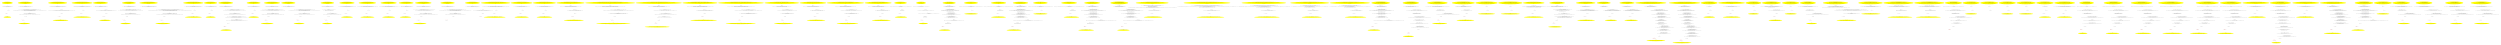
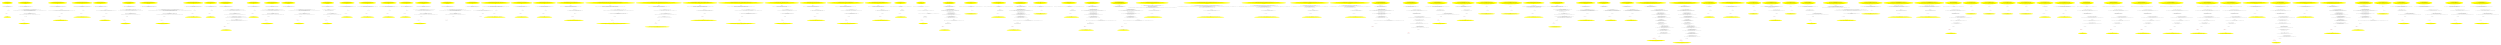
node "2: Exit void MethodRulesTest$MultipleRuleTest.nothing()": added
node "2: Exit void MethodRulesTest$BeforesAndAfters.before()": removed
node "2: Exit void MethodRulesTest.multipleRulesAreRun()": added
node "2: Exit void MethodRulesTest.beforesAndAfters()": removed
